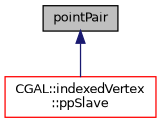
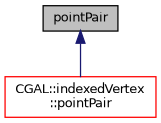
node "CGAL::indexedVertex ::ppSlave": label "CGAL::indexedVertex ::ppSlave" -> "CGAL::indexedVertex ::pointPair"
